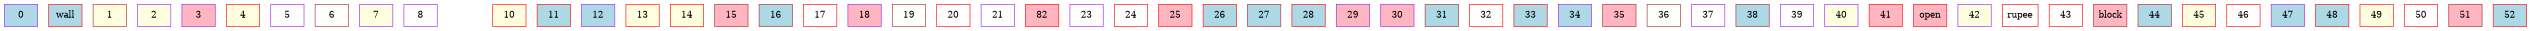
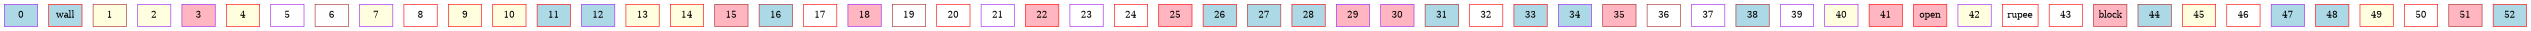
node "8": color purple -> red
node "9": added
node "82": label "82" -> "22"
